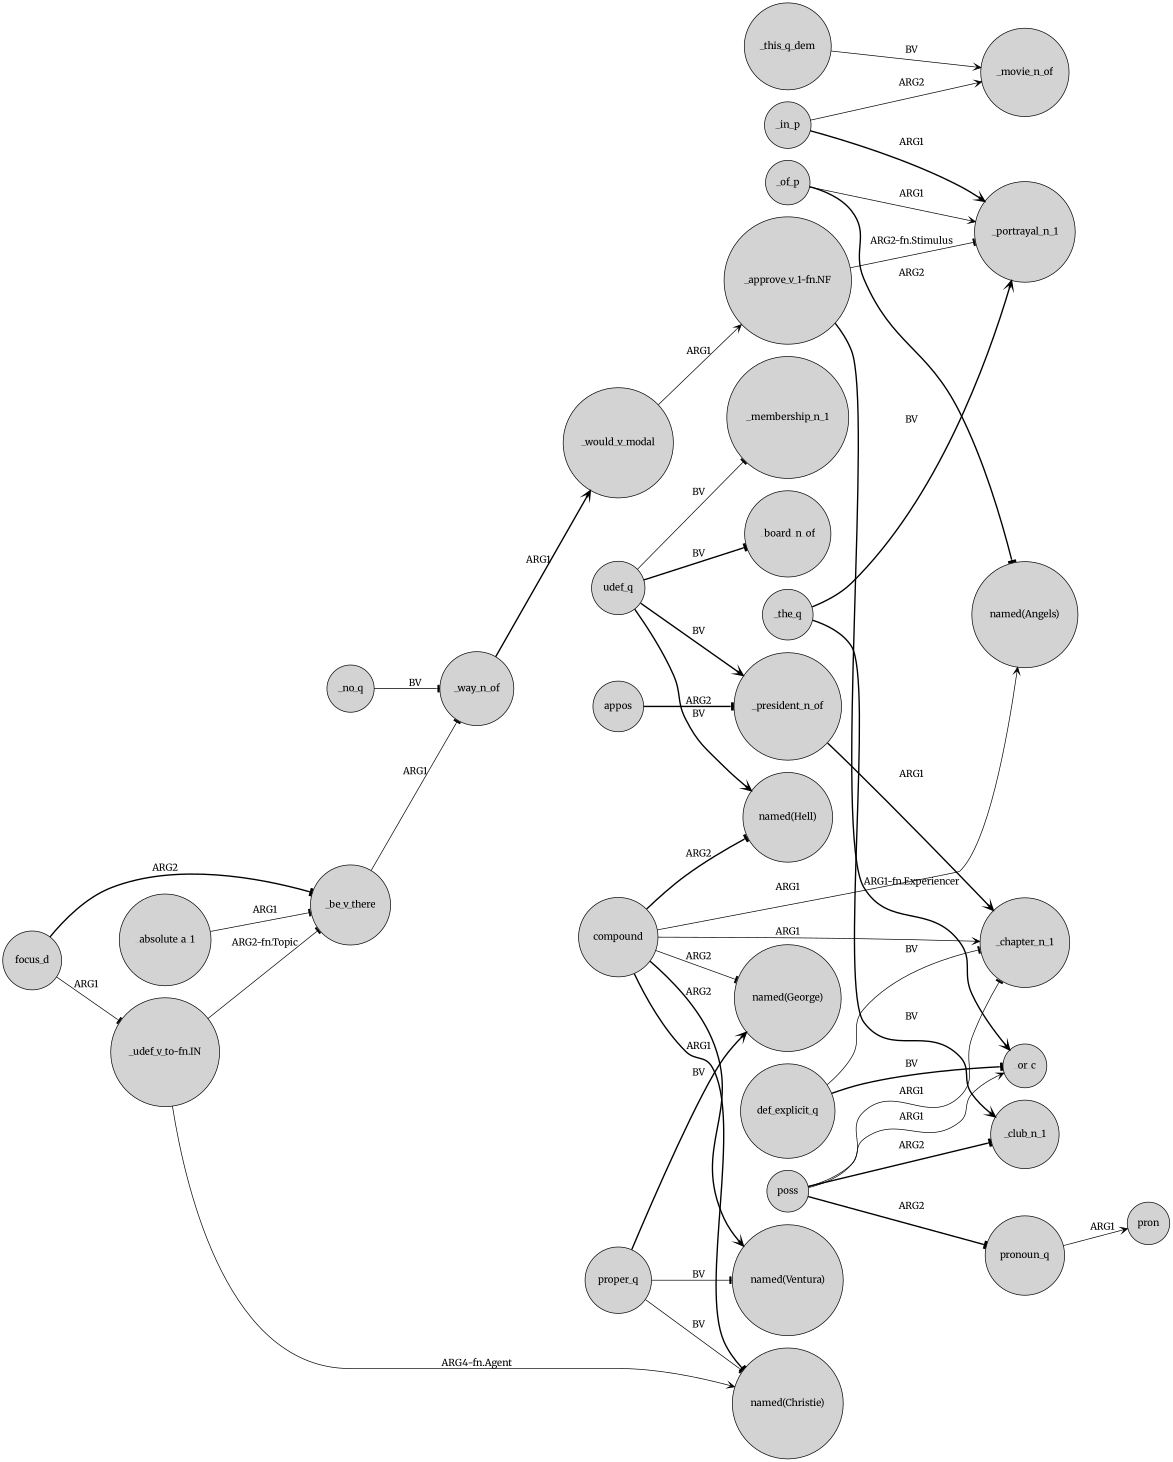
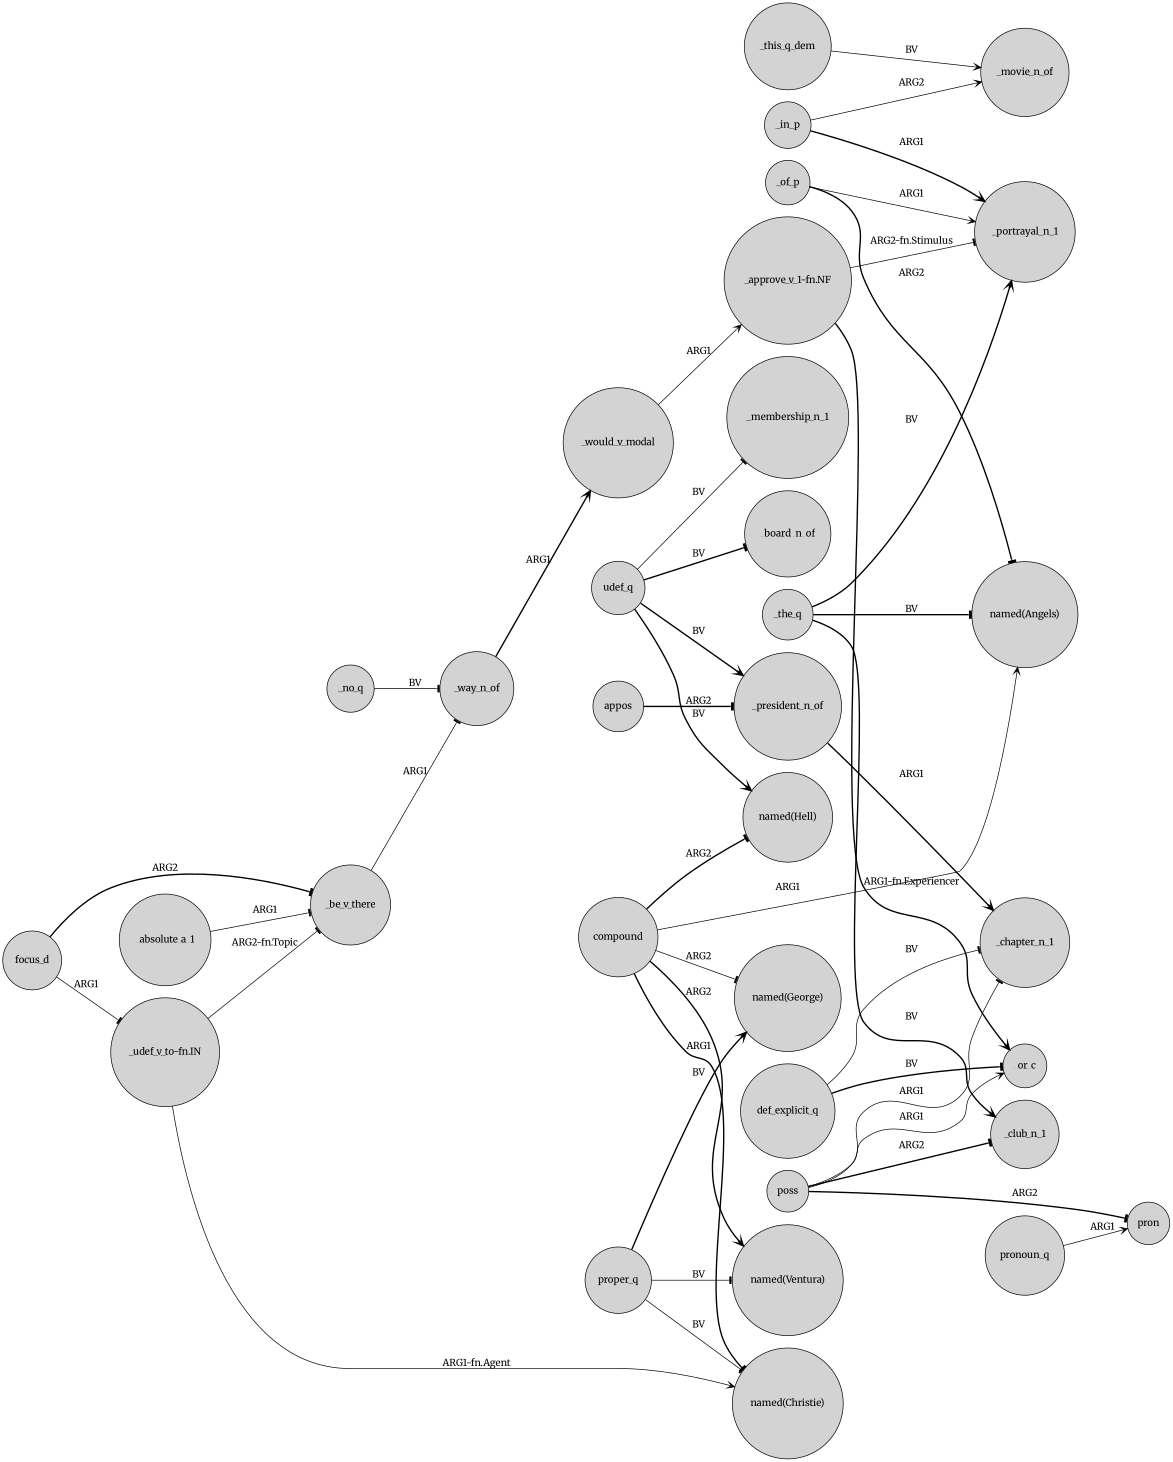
edge "_the_q" -> "named(Angels)": added, label "BV"
edge "compound" -> "_chapter_n_1": removed, label "ARG1"
edge "poss" -> "pronoun_q": now "poss" -> "pron"
edge "_udef_v_to-fn.IN" -> "named(Christie)": label "ARG4-fn.Agent" -> "ARG1-fn.Agent"
